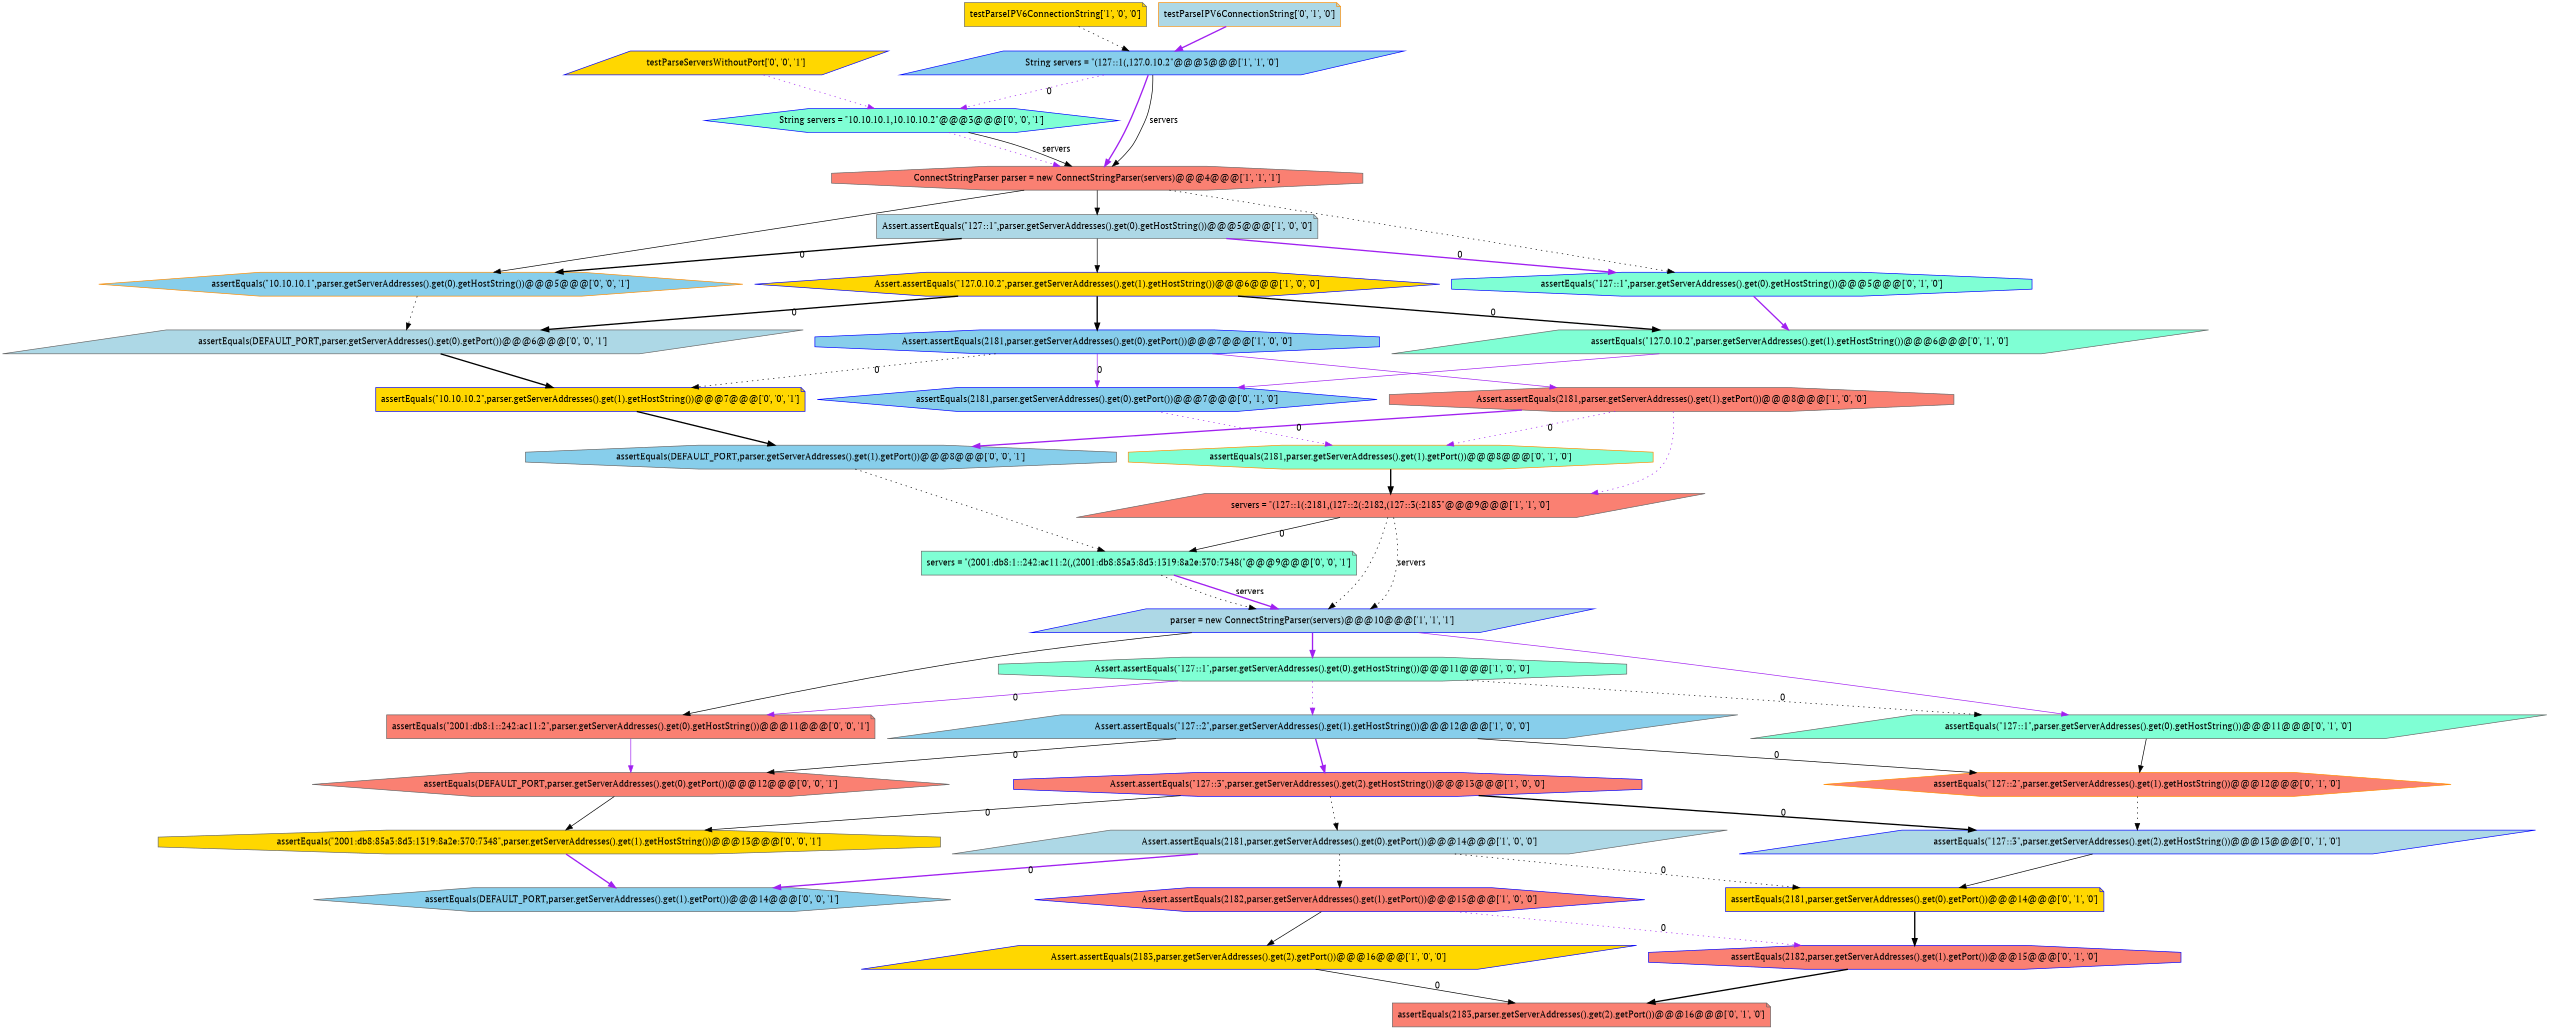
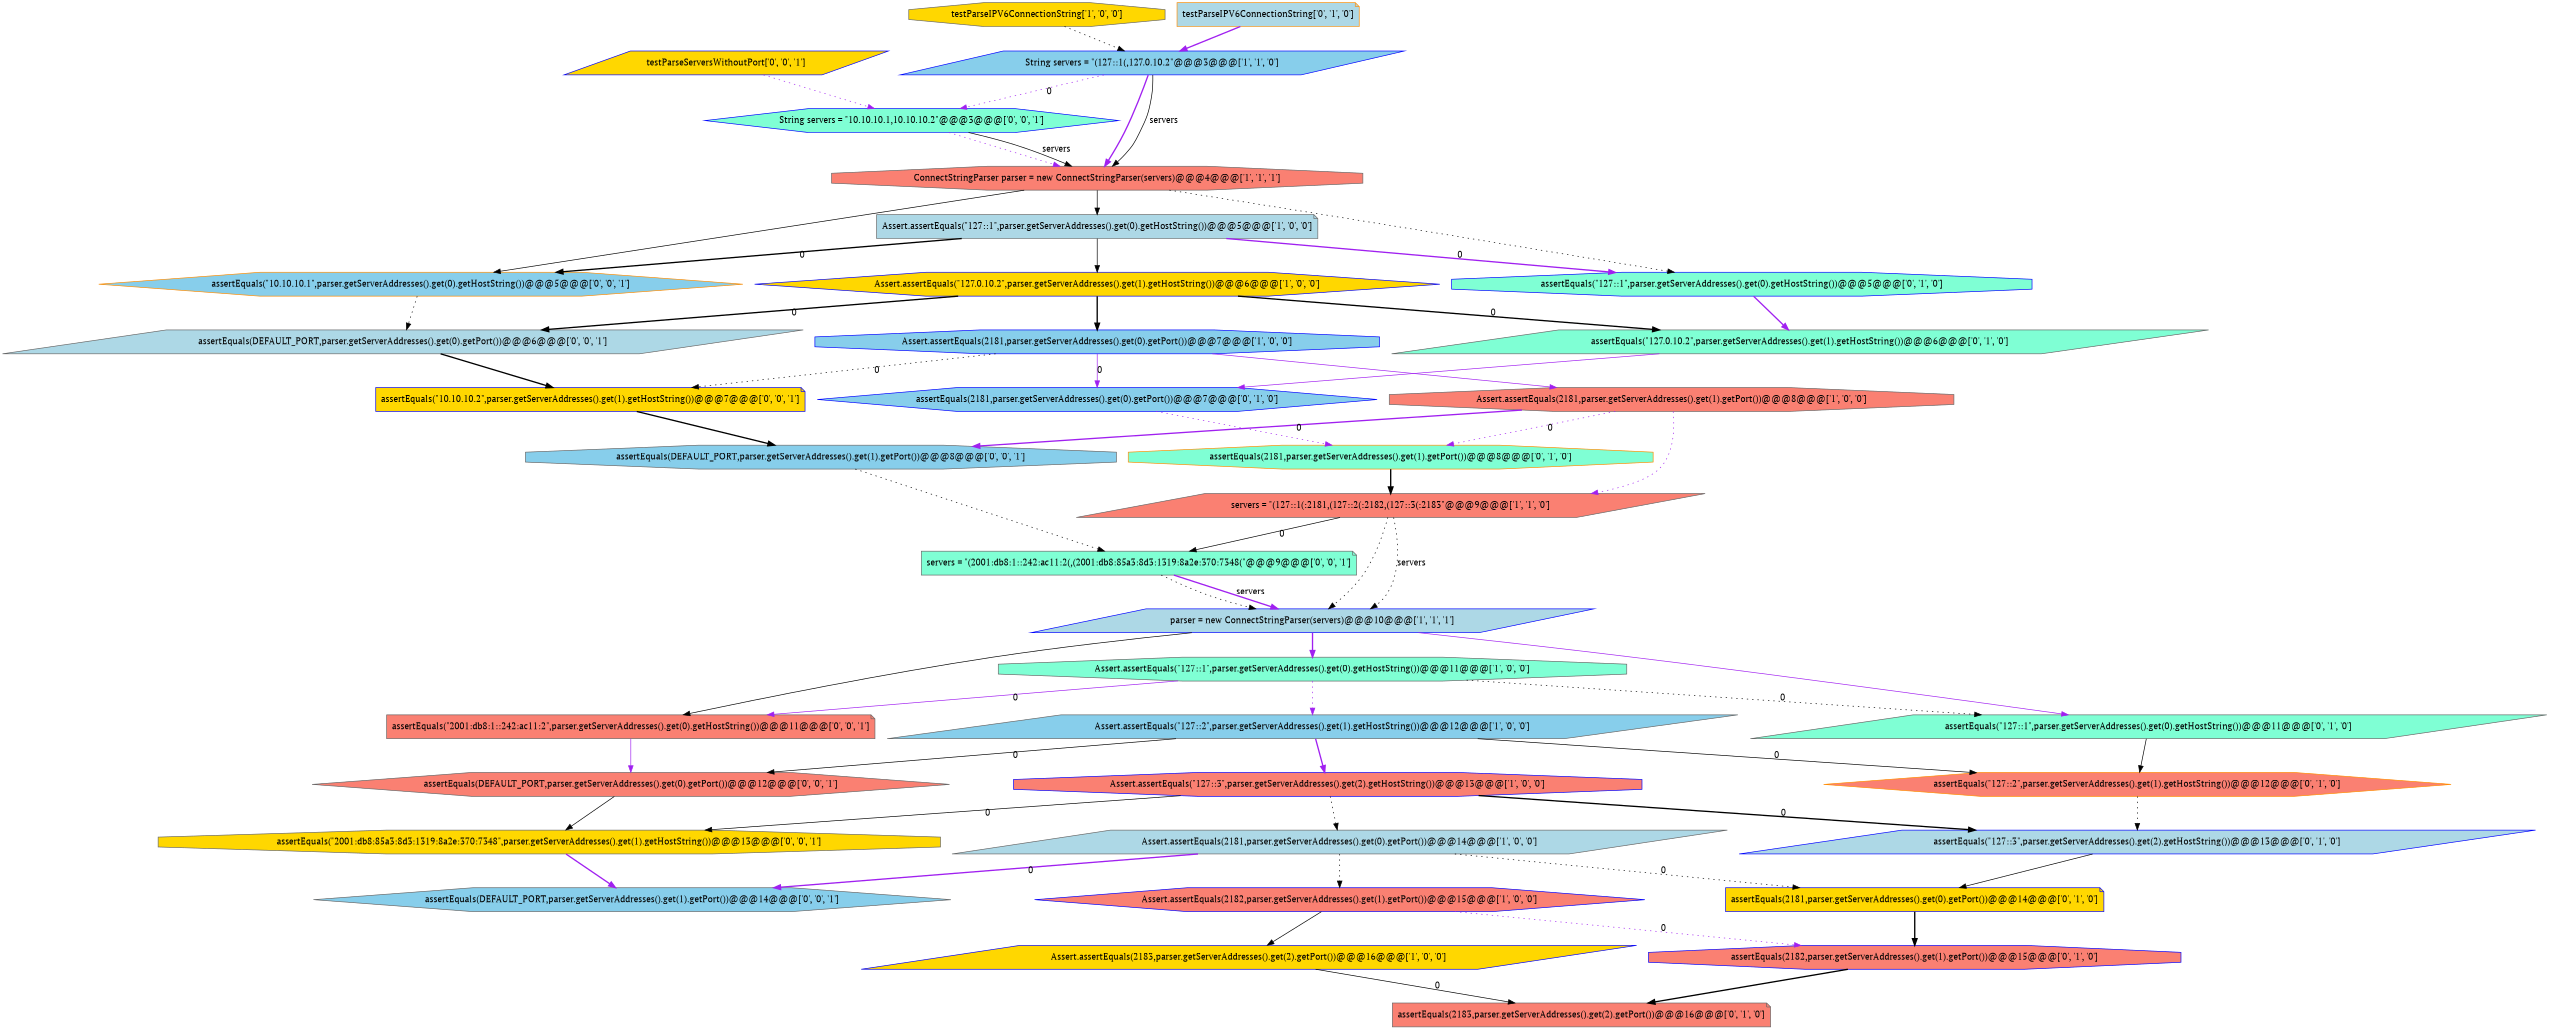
node "testParseIPV6ConnectionString['1', '0', '0']": shape note -> octagon
